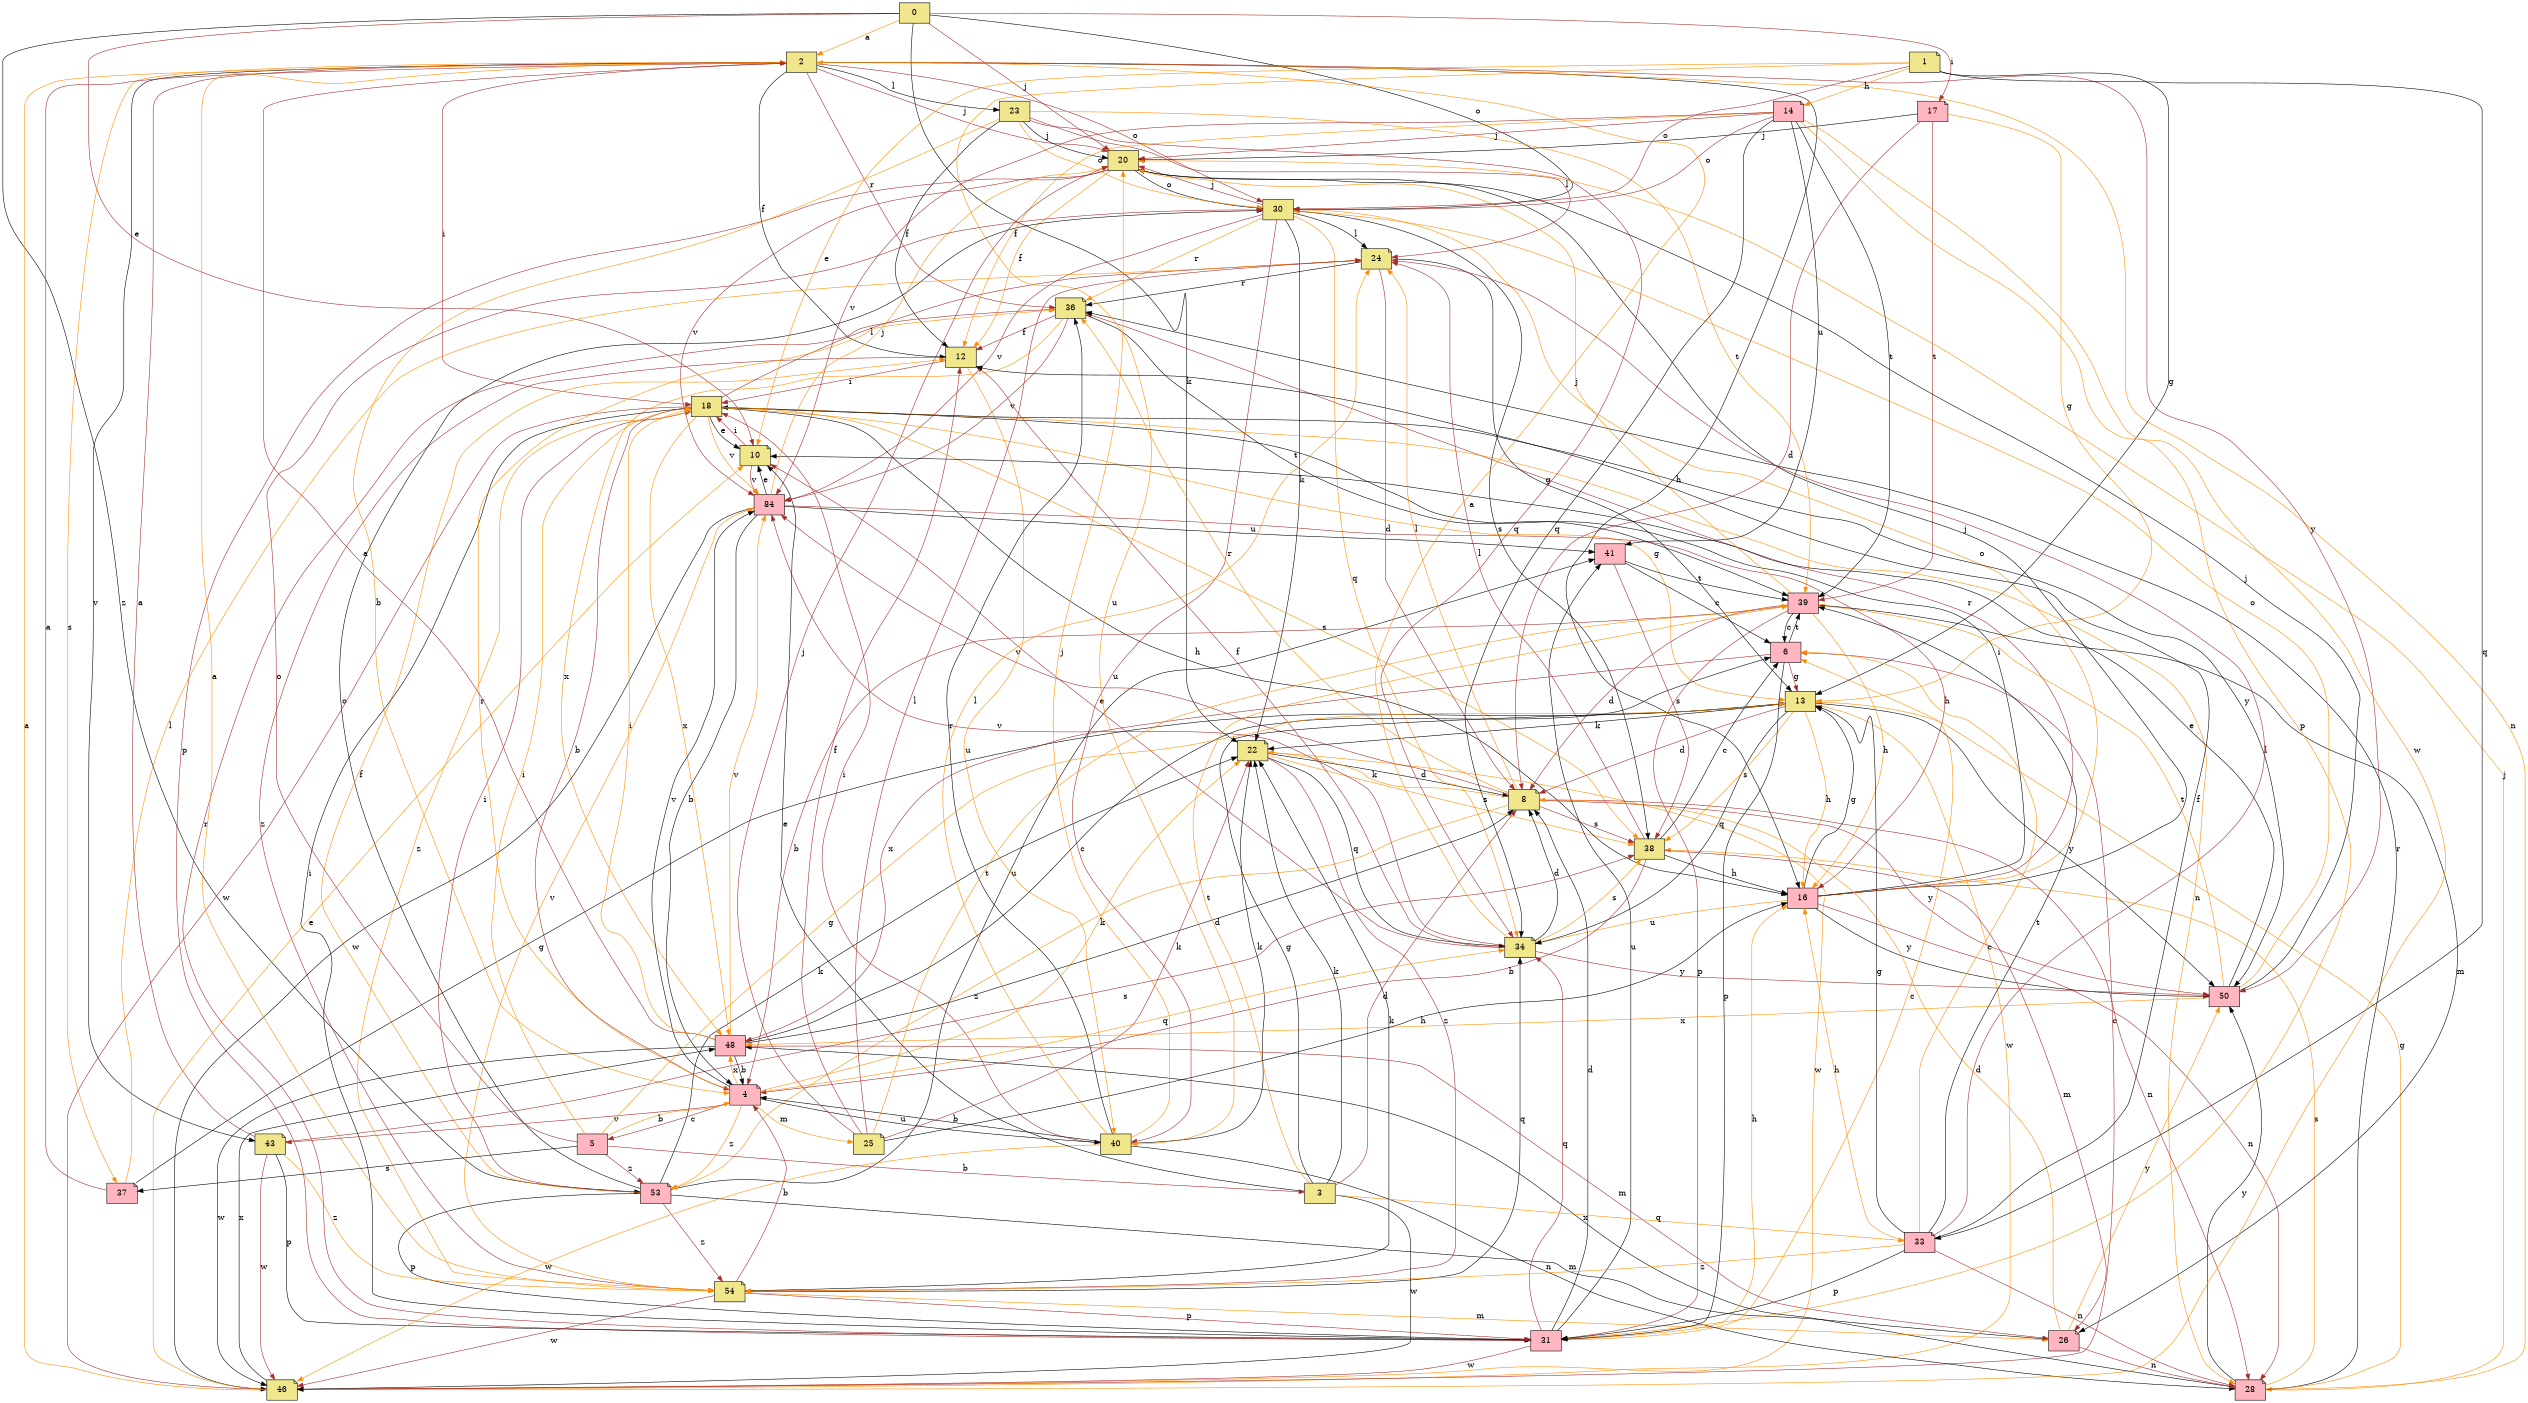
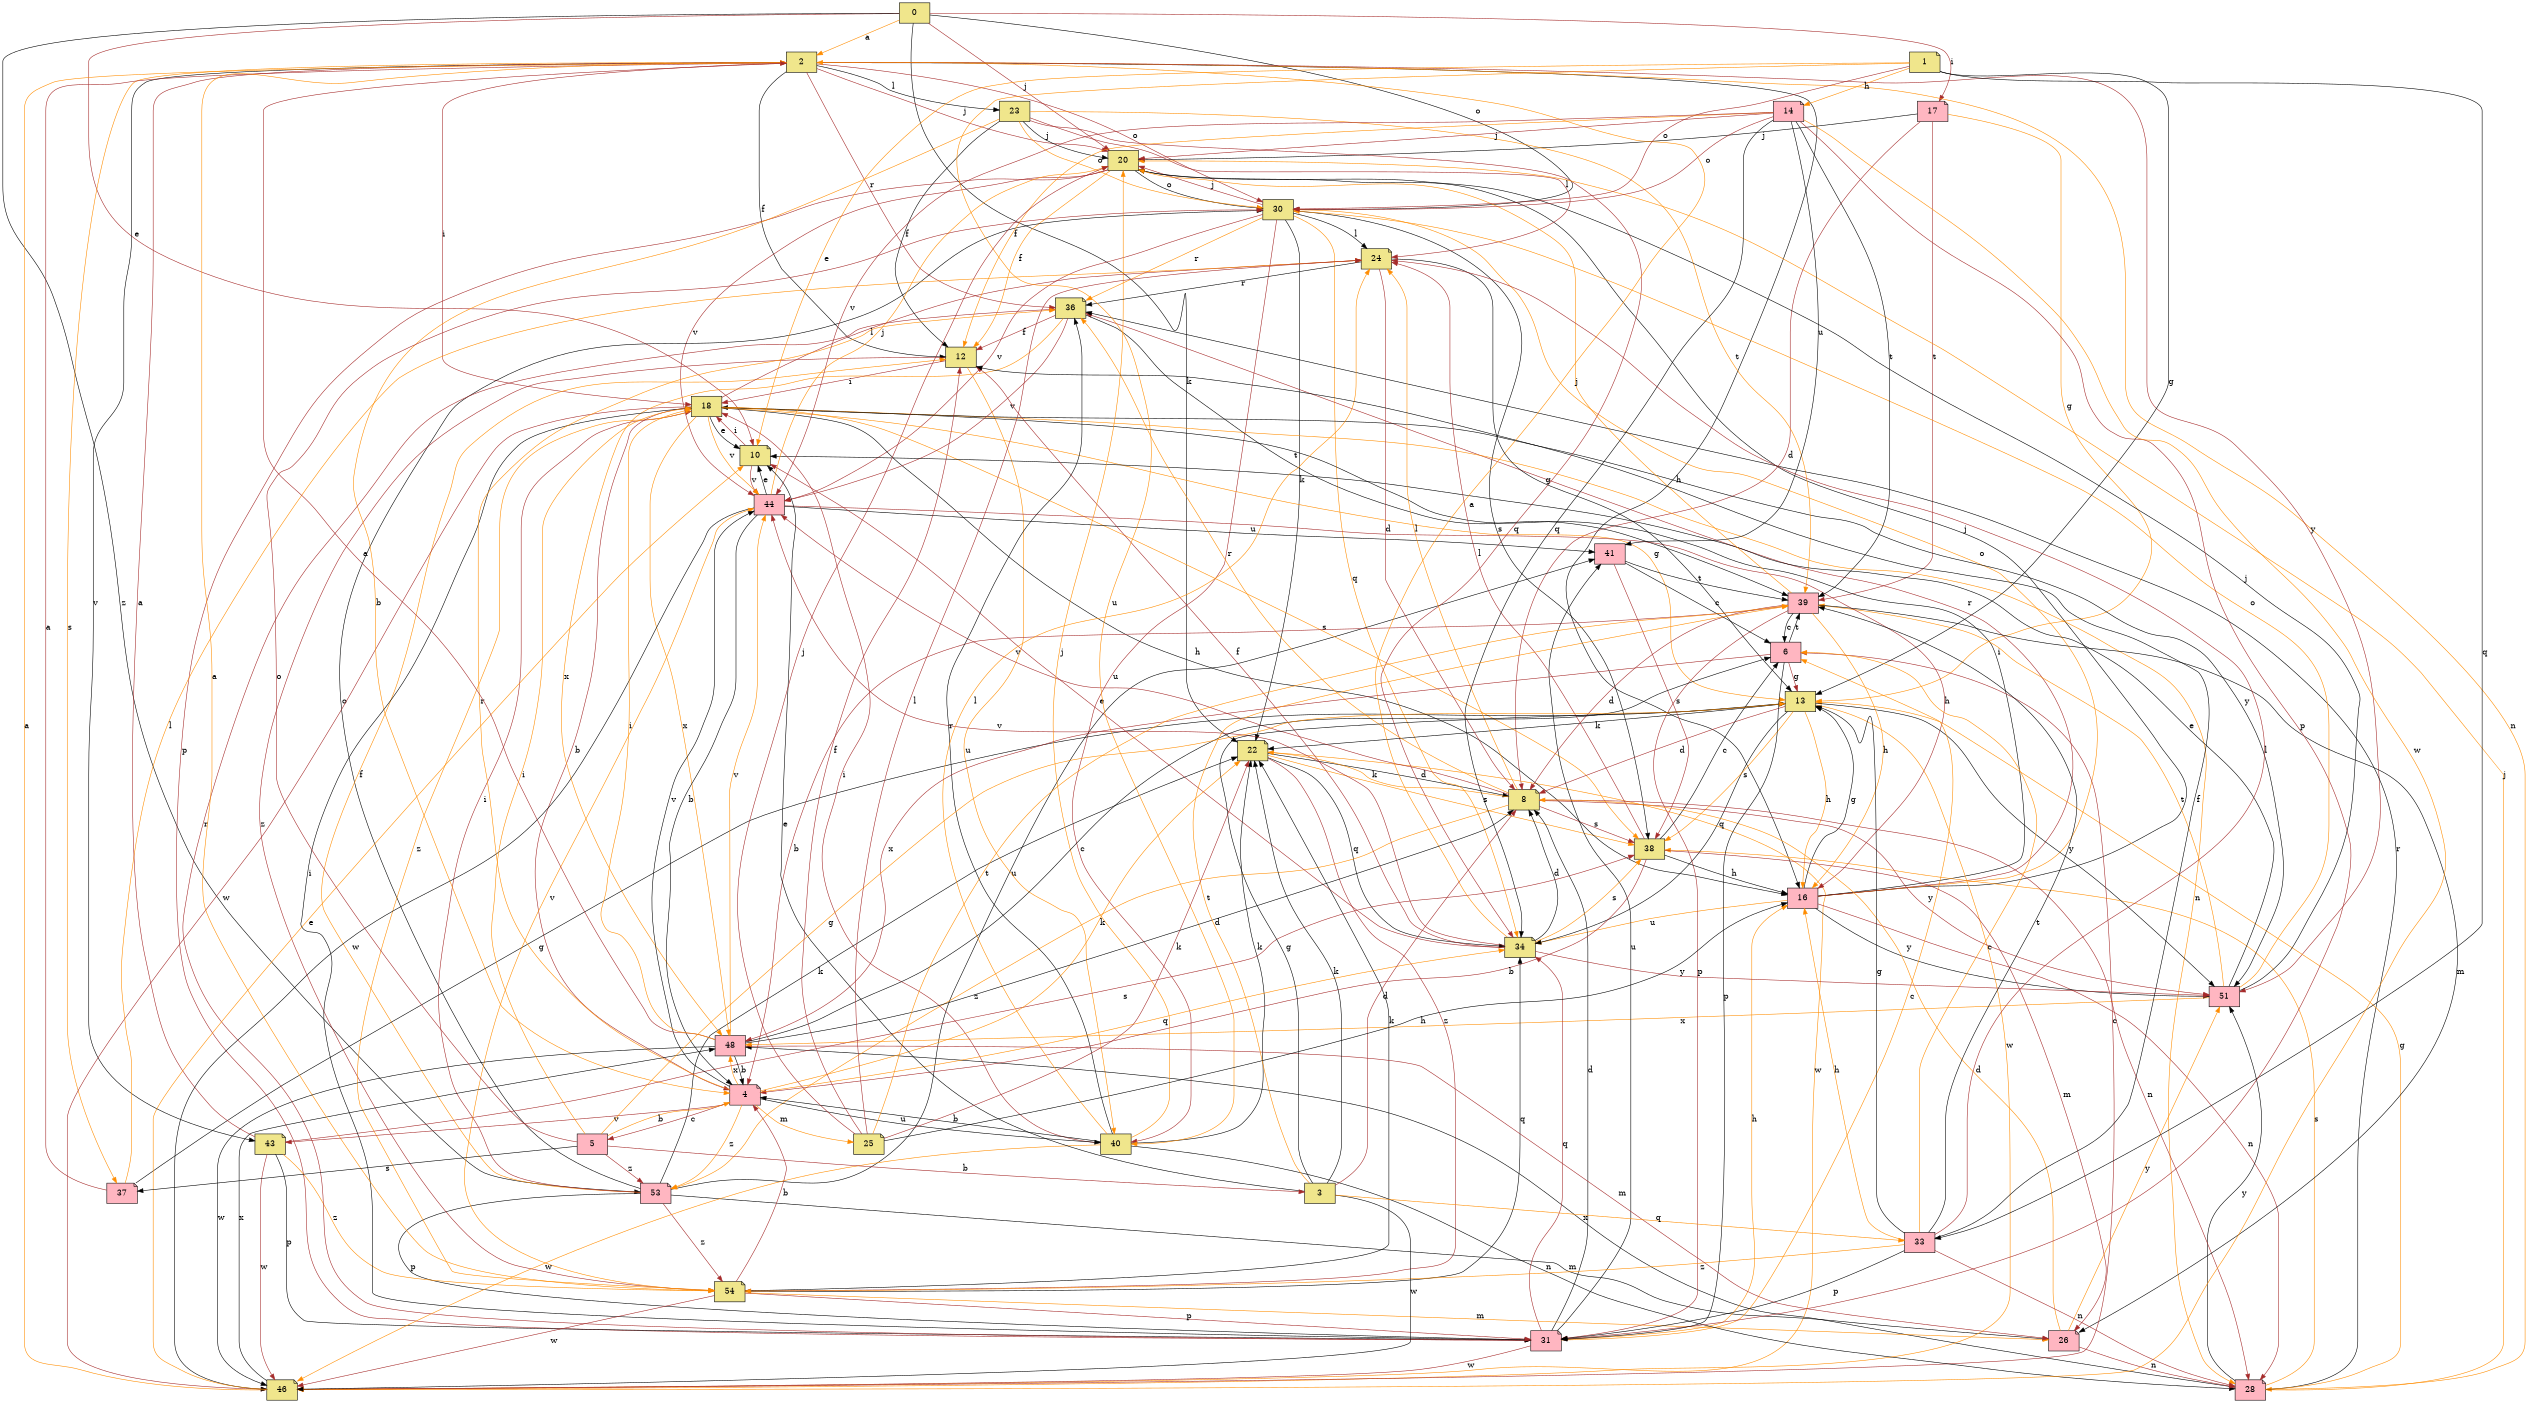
node "84": label "84" -> "44"
edge "14" -> "31": color darkorange -> brown
node "50": label "50" -> "51"
node "33": shape note -> box
node "31": shape box -> note
